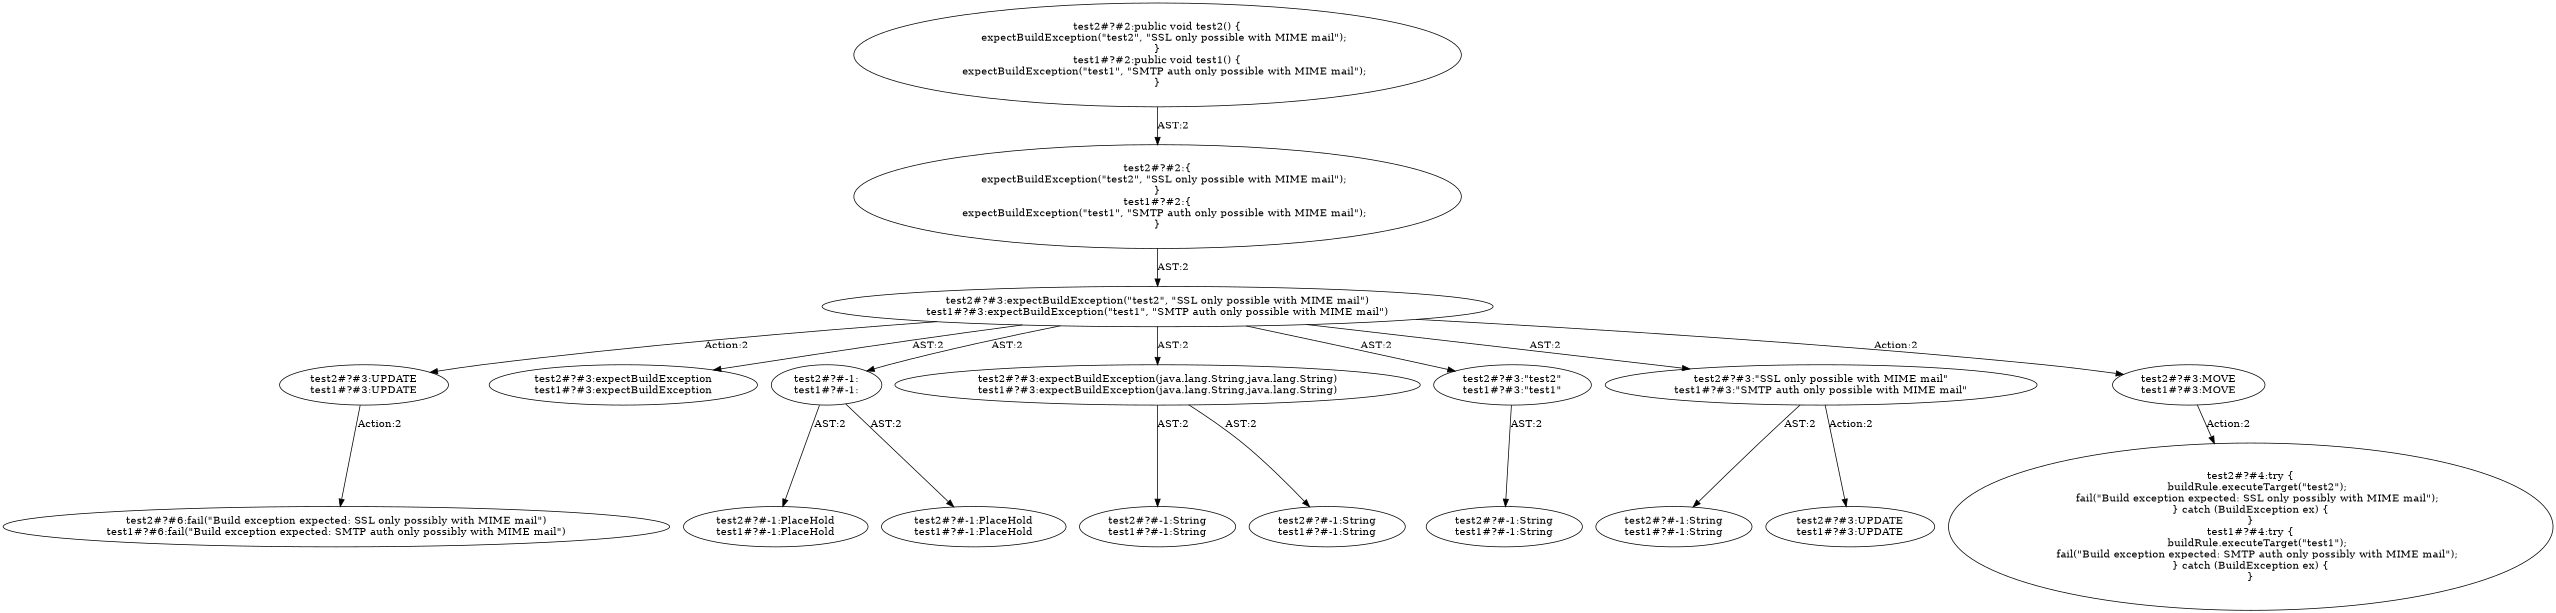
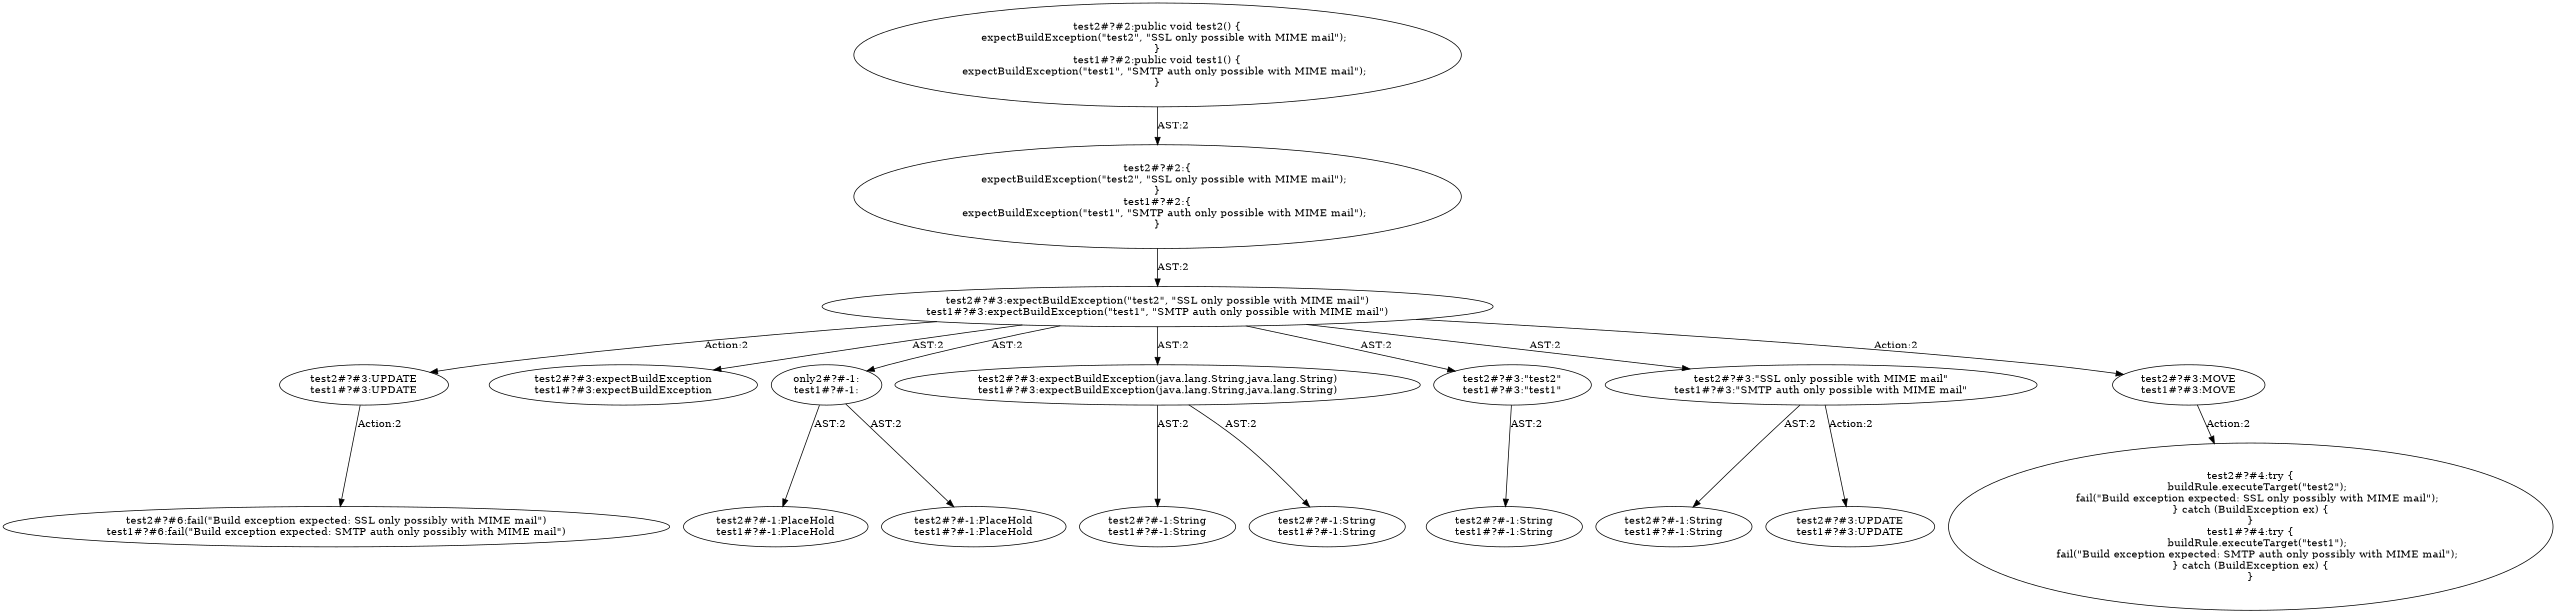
node "test2#?#-1: test1#?#-1:": label "test2#?#-1: test1#?#-1:" -> "only2#?#-1: test1#?#-1:"
